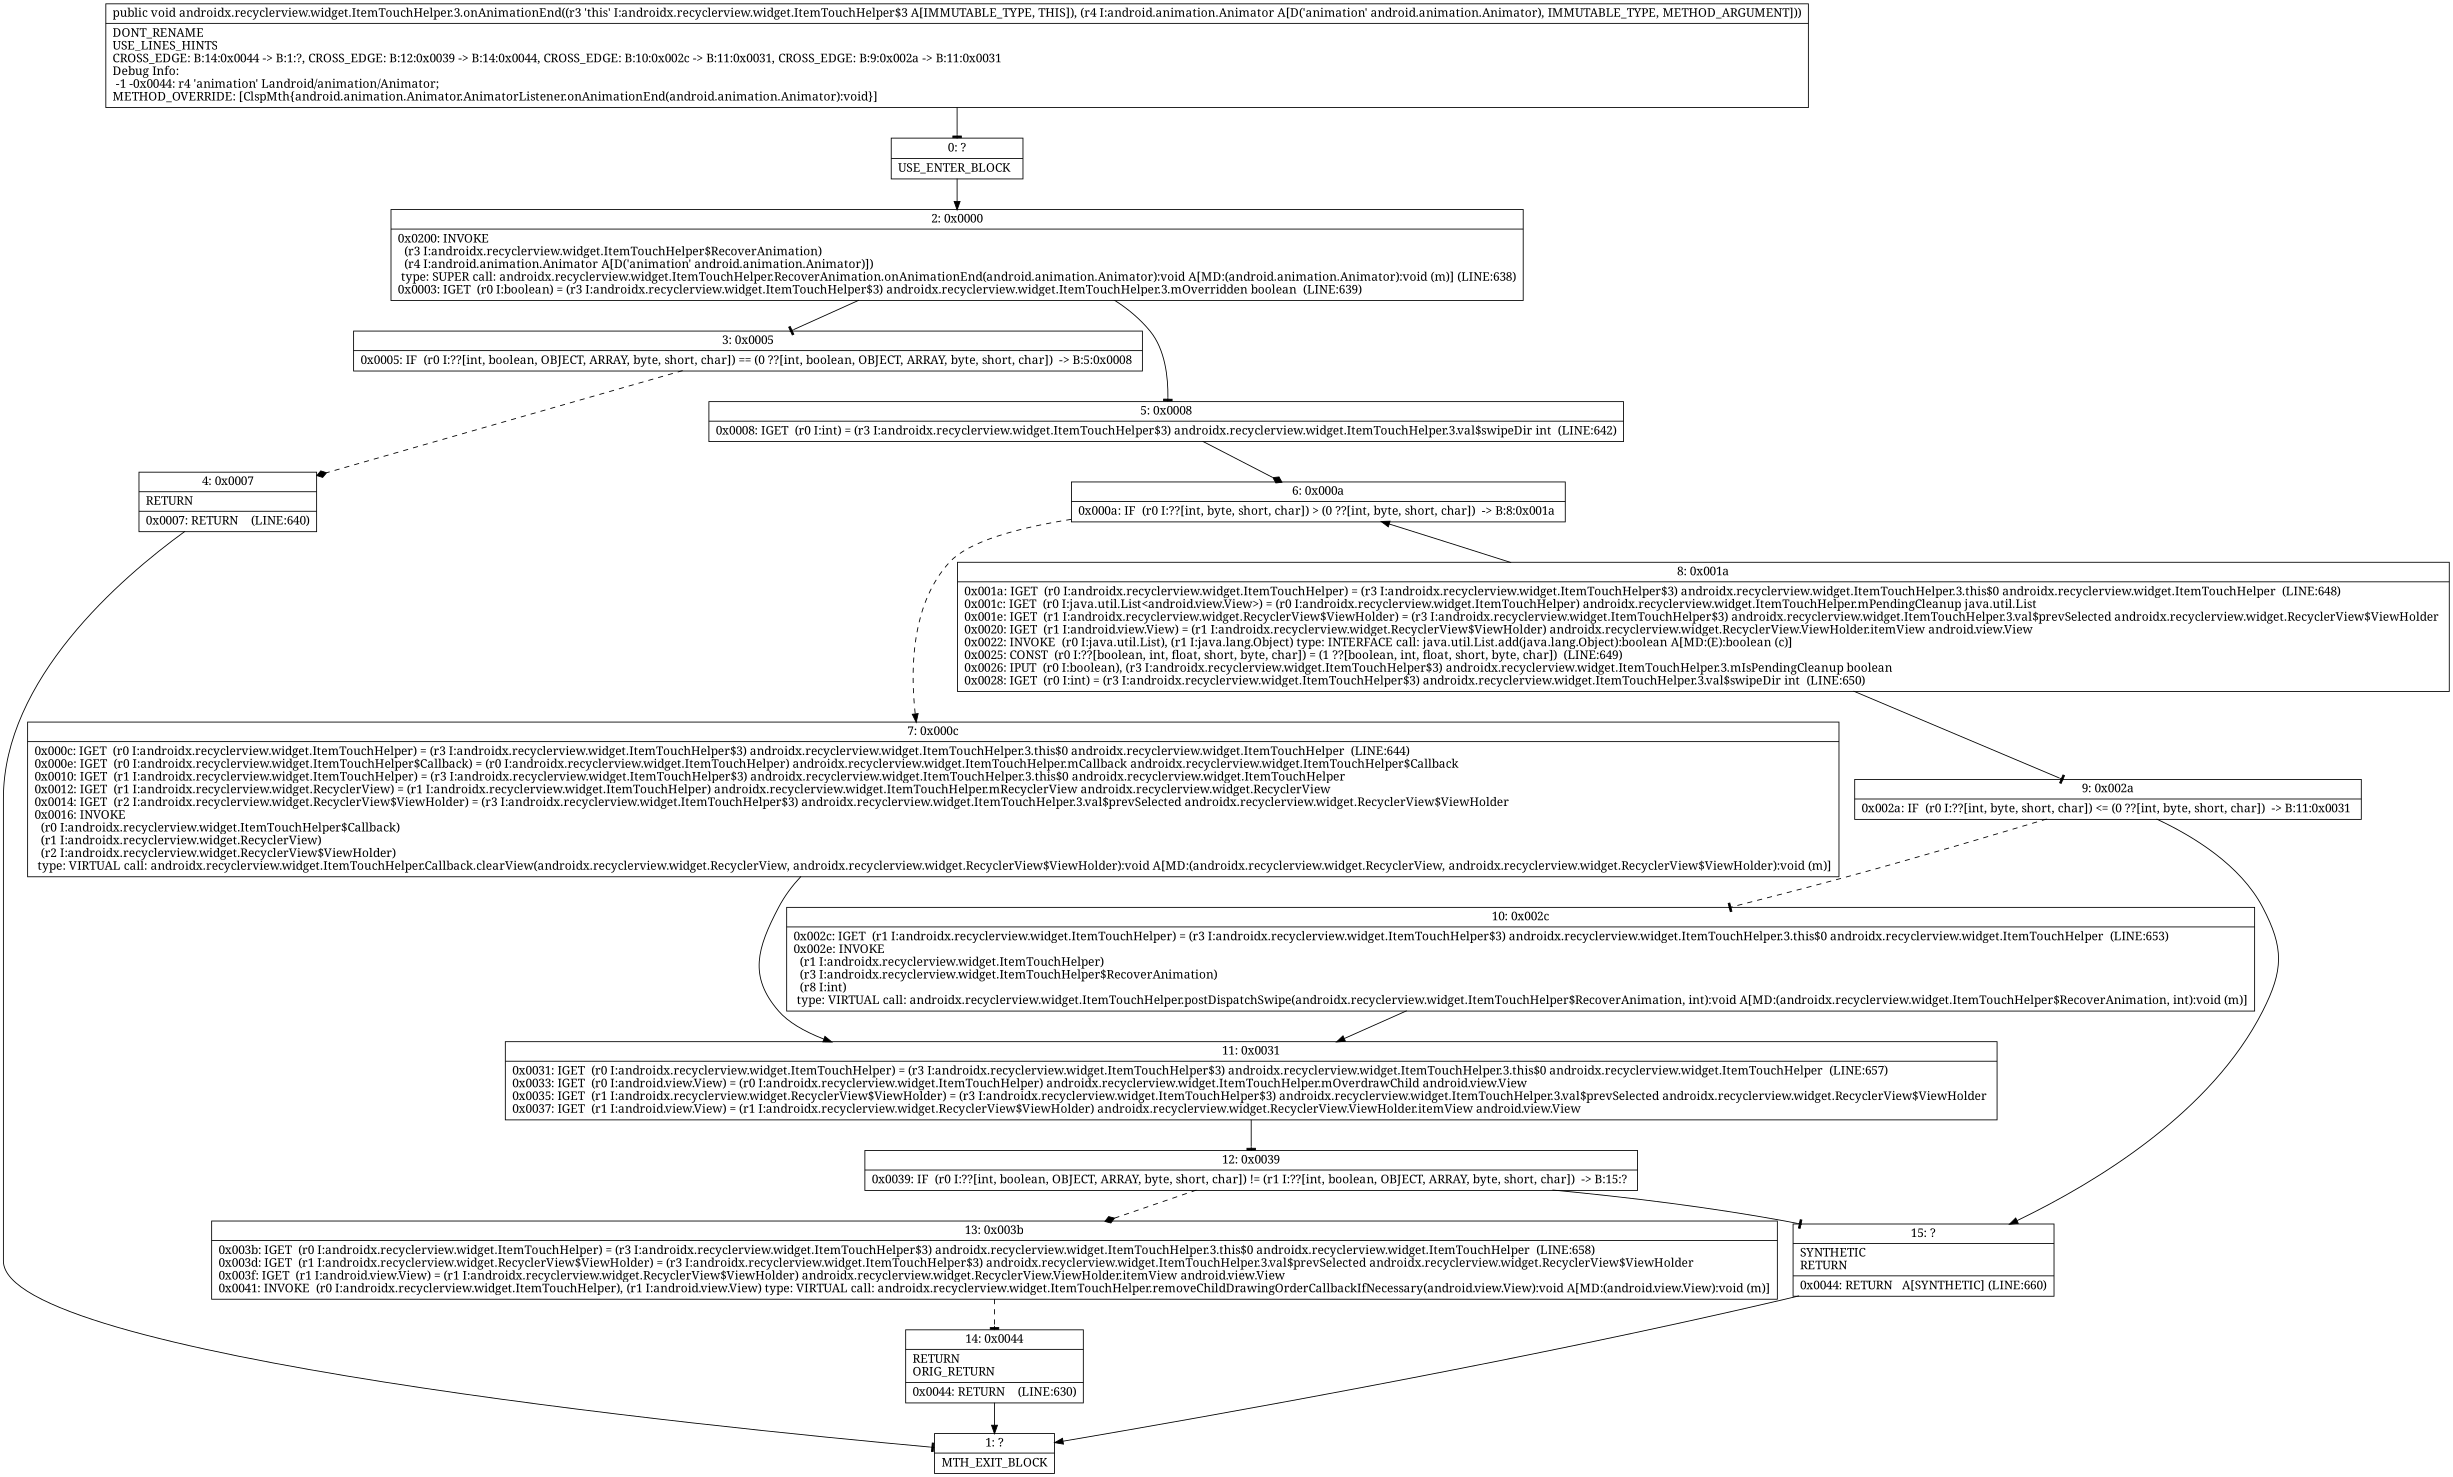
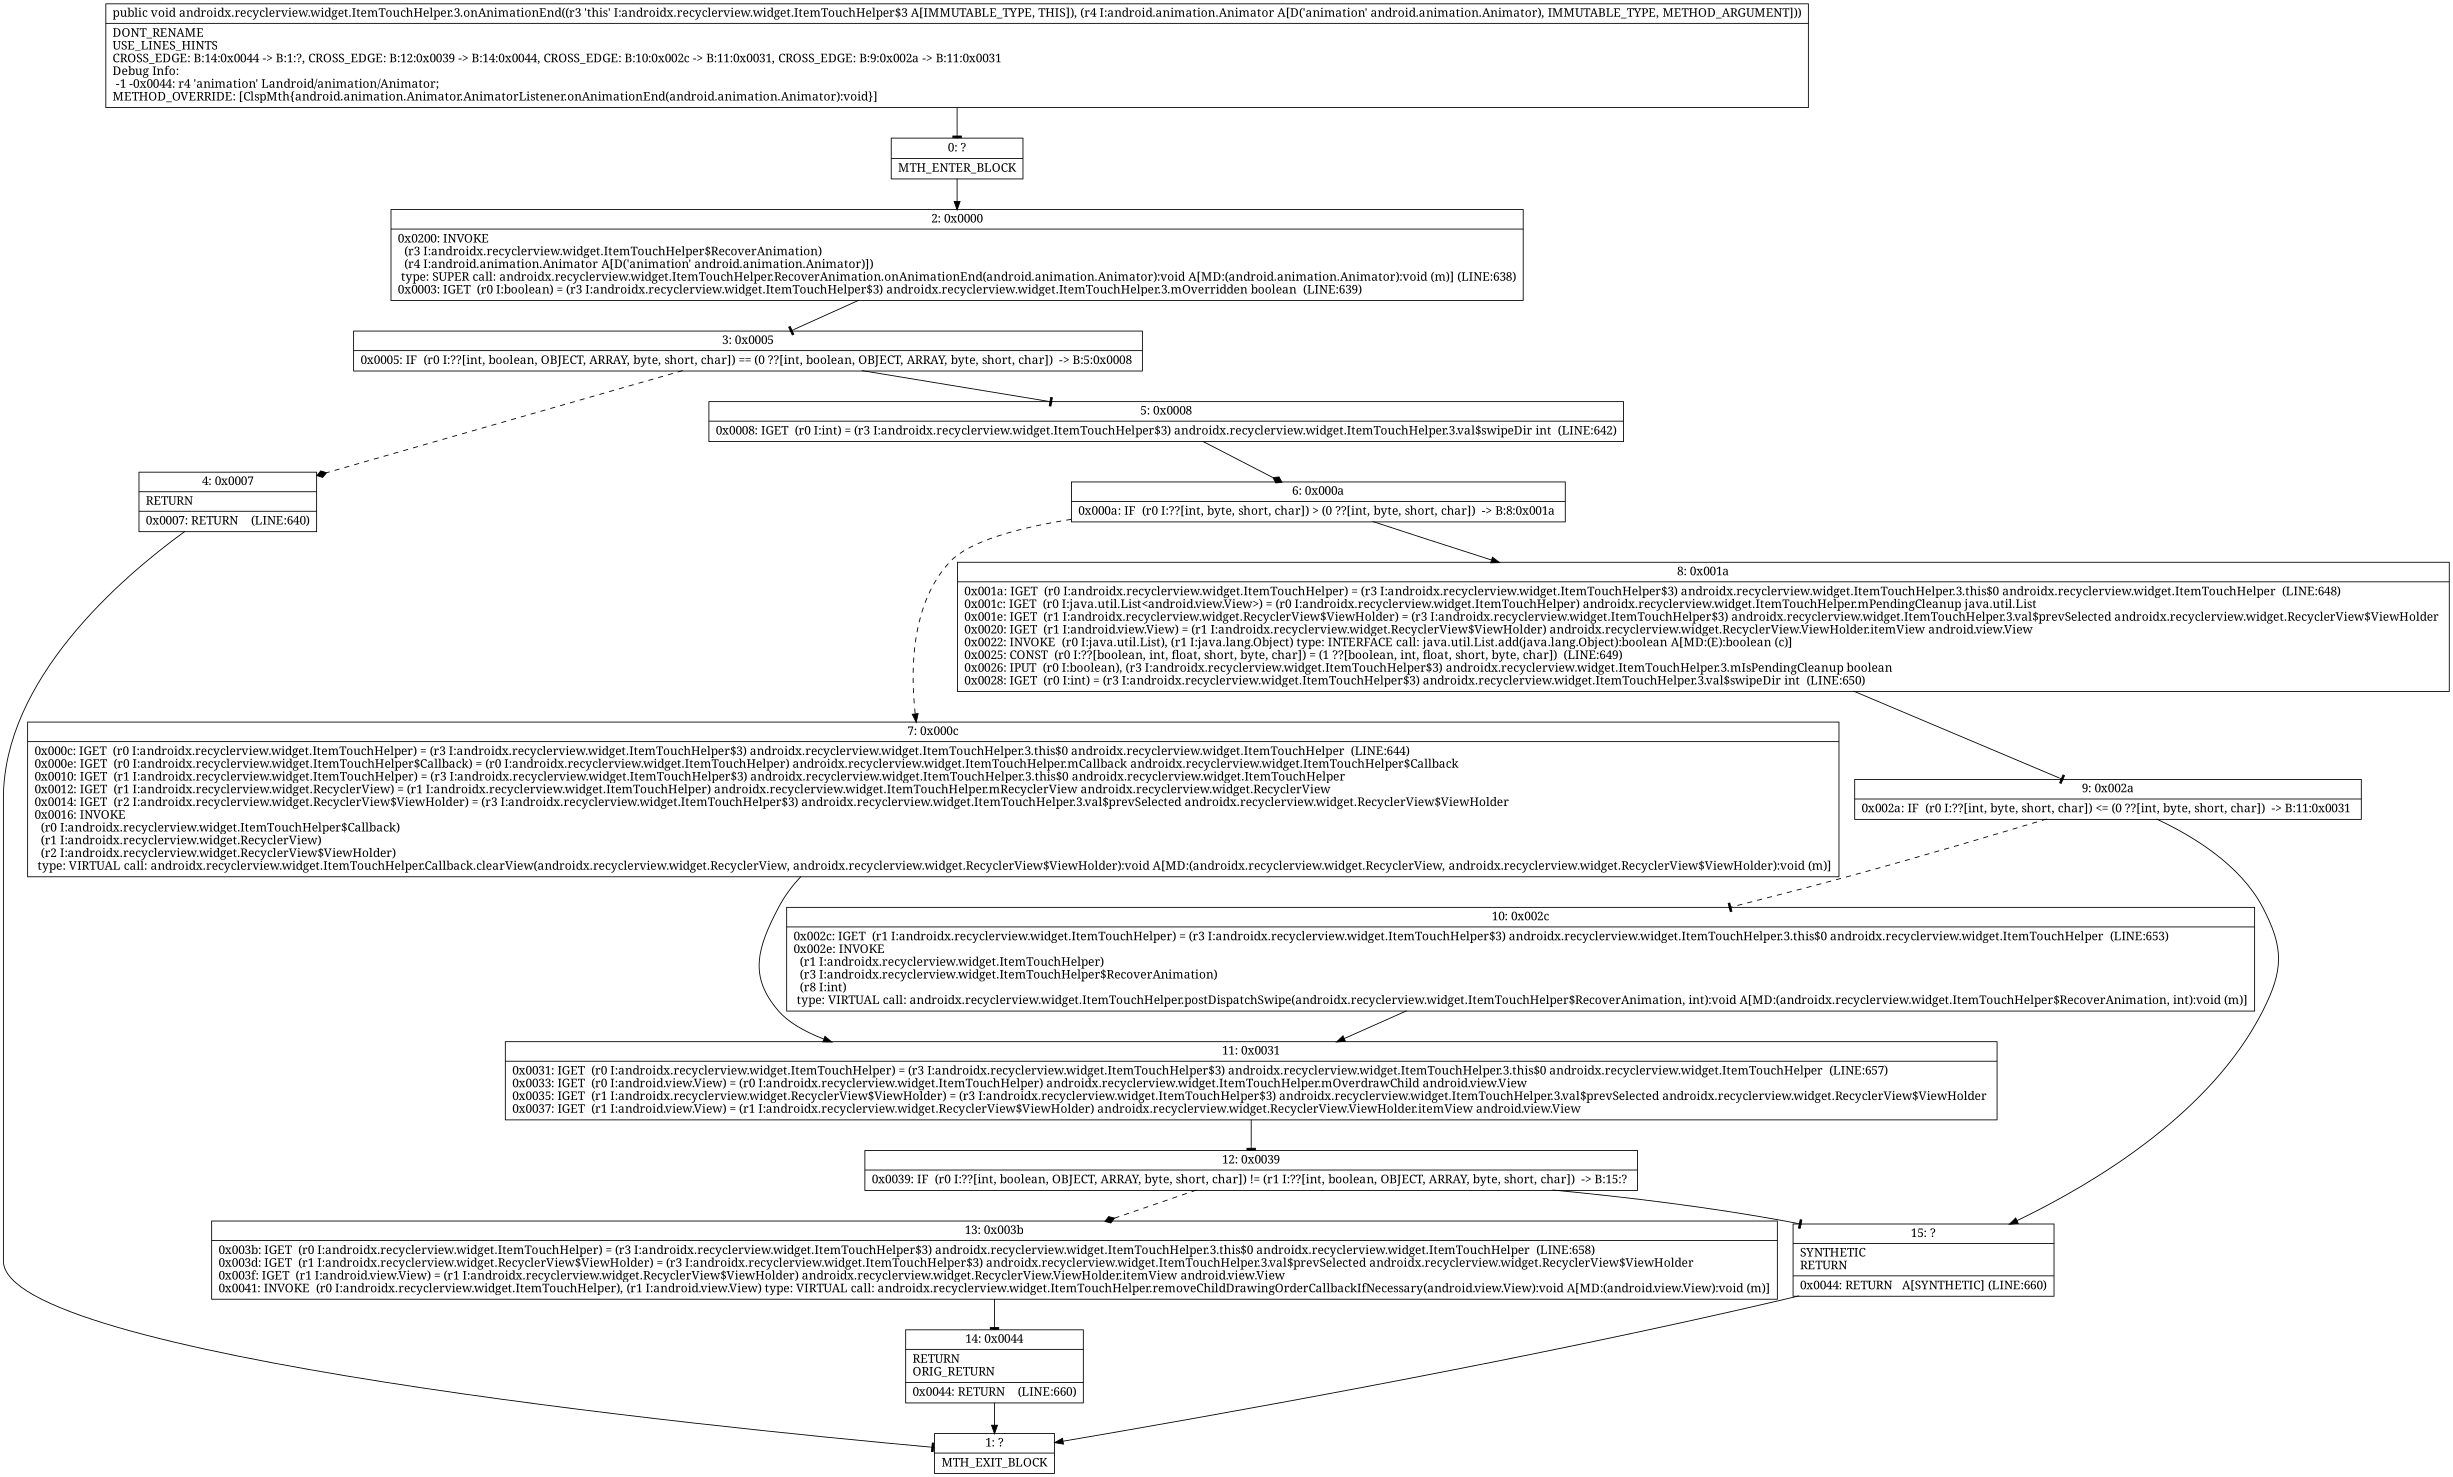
node "0: ?": text "USE_ENTER_BLOCK" -> "MTH_ENTER_BLOCK"
edge "2: 0x0000" -> "5: 0x0008": now "3: 0x0005" -> "5: 0x0008"
edge "8: 0x001a" -> "6: 0x000a": reversed
edge "13: 0x003b" -> "14: 0x0044": style dashed -> solid
node "14: 0x0044": text "0x0044: RETURN    (LINE:630)" -> "0x0044: RETURN    (LINE:660)"
